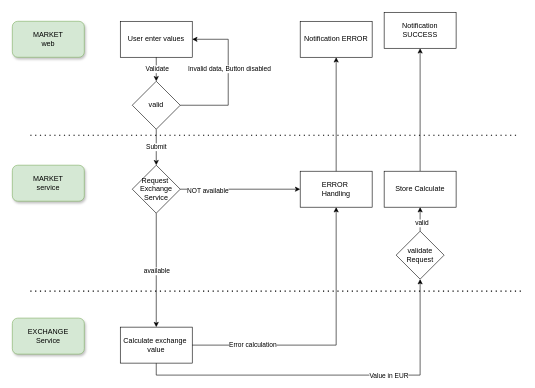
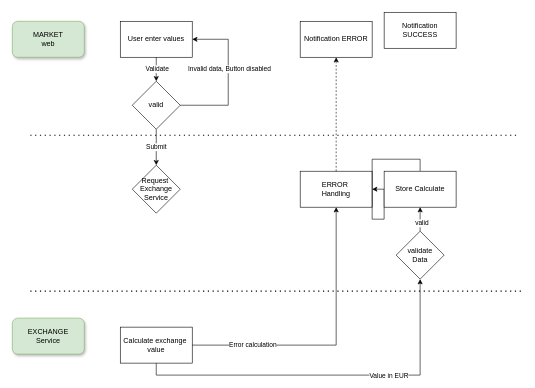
edge "Store Calculate" -> "Notification SUCCESS": now "Store Calculate" -> "ERROR Handling"
edge "ERROR Handling" -> "Notification ERROR": style solid -> dashed
node "MARKET service": removed
edge "Request Exchange Service" -> "ERROR Handling": removed, label "NOT available"
node "validate Request": label "validate Request" -> "validate Data"
edge "Request Exchange Service" -> "Calculate exchange value": removed, label "available"
